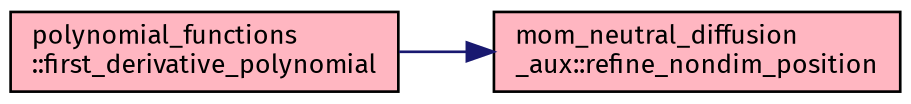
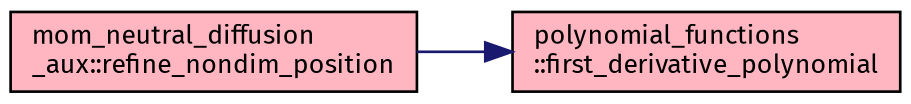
edge "polynomial_functions ::first_derivative_polynomial" -> "mom_neutral_diffusion _aux::refine_nondim_position": reversed
